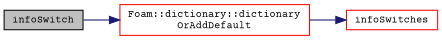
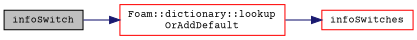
node "Foam::dictionary::dictionary OrAddDefault": label "Foam::dictionary::dictionary OrAddDefault" -> "Foam::dictionary::lookup OrAddDefault"
